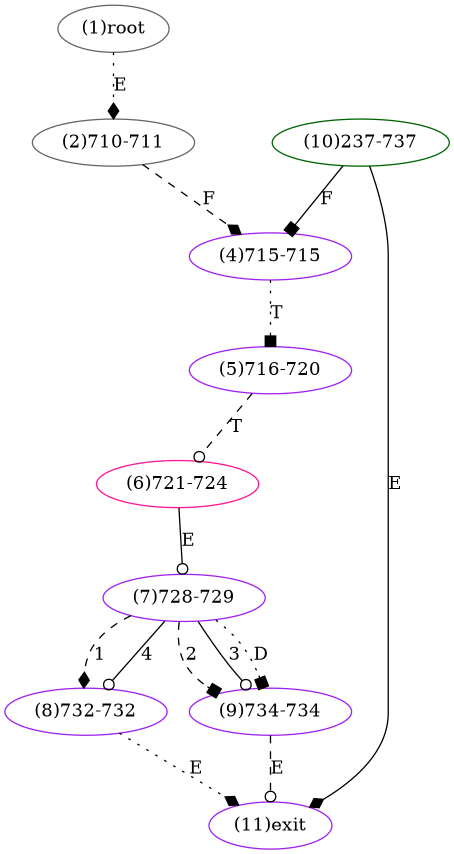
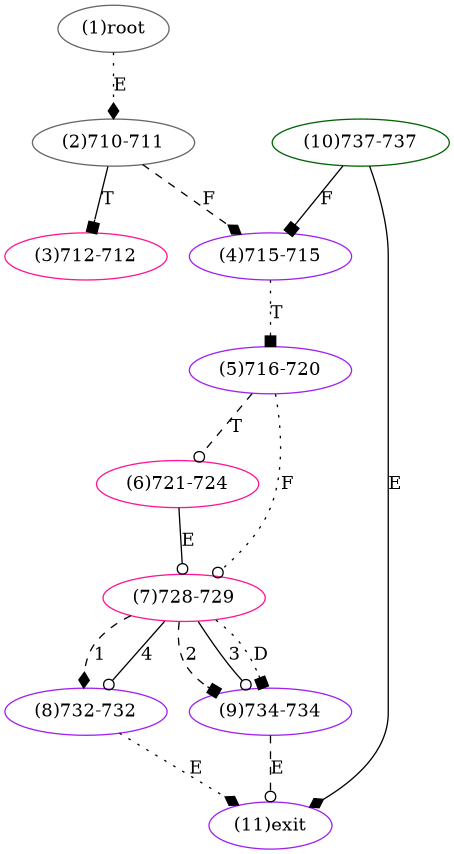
node "(10)237-737": label "(10)237-737" -> "(10)737-737"
node "(3)712-712": added
edge "(5)716-720" -> "(7)728-729": added, label "F"
node "(7)728-729": color purple -> deeppink
